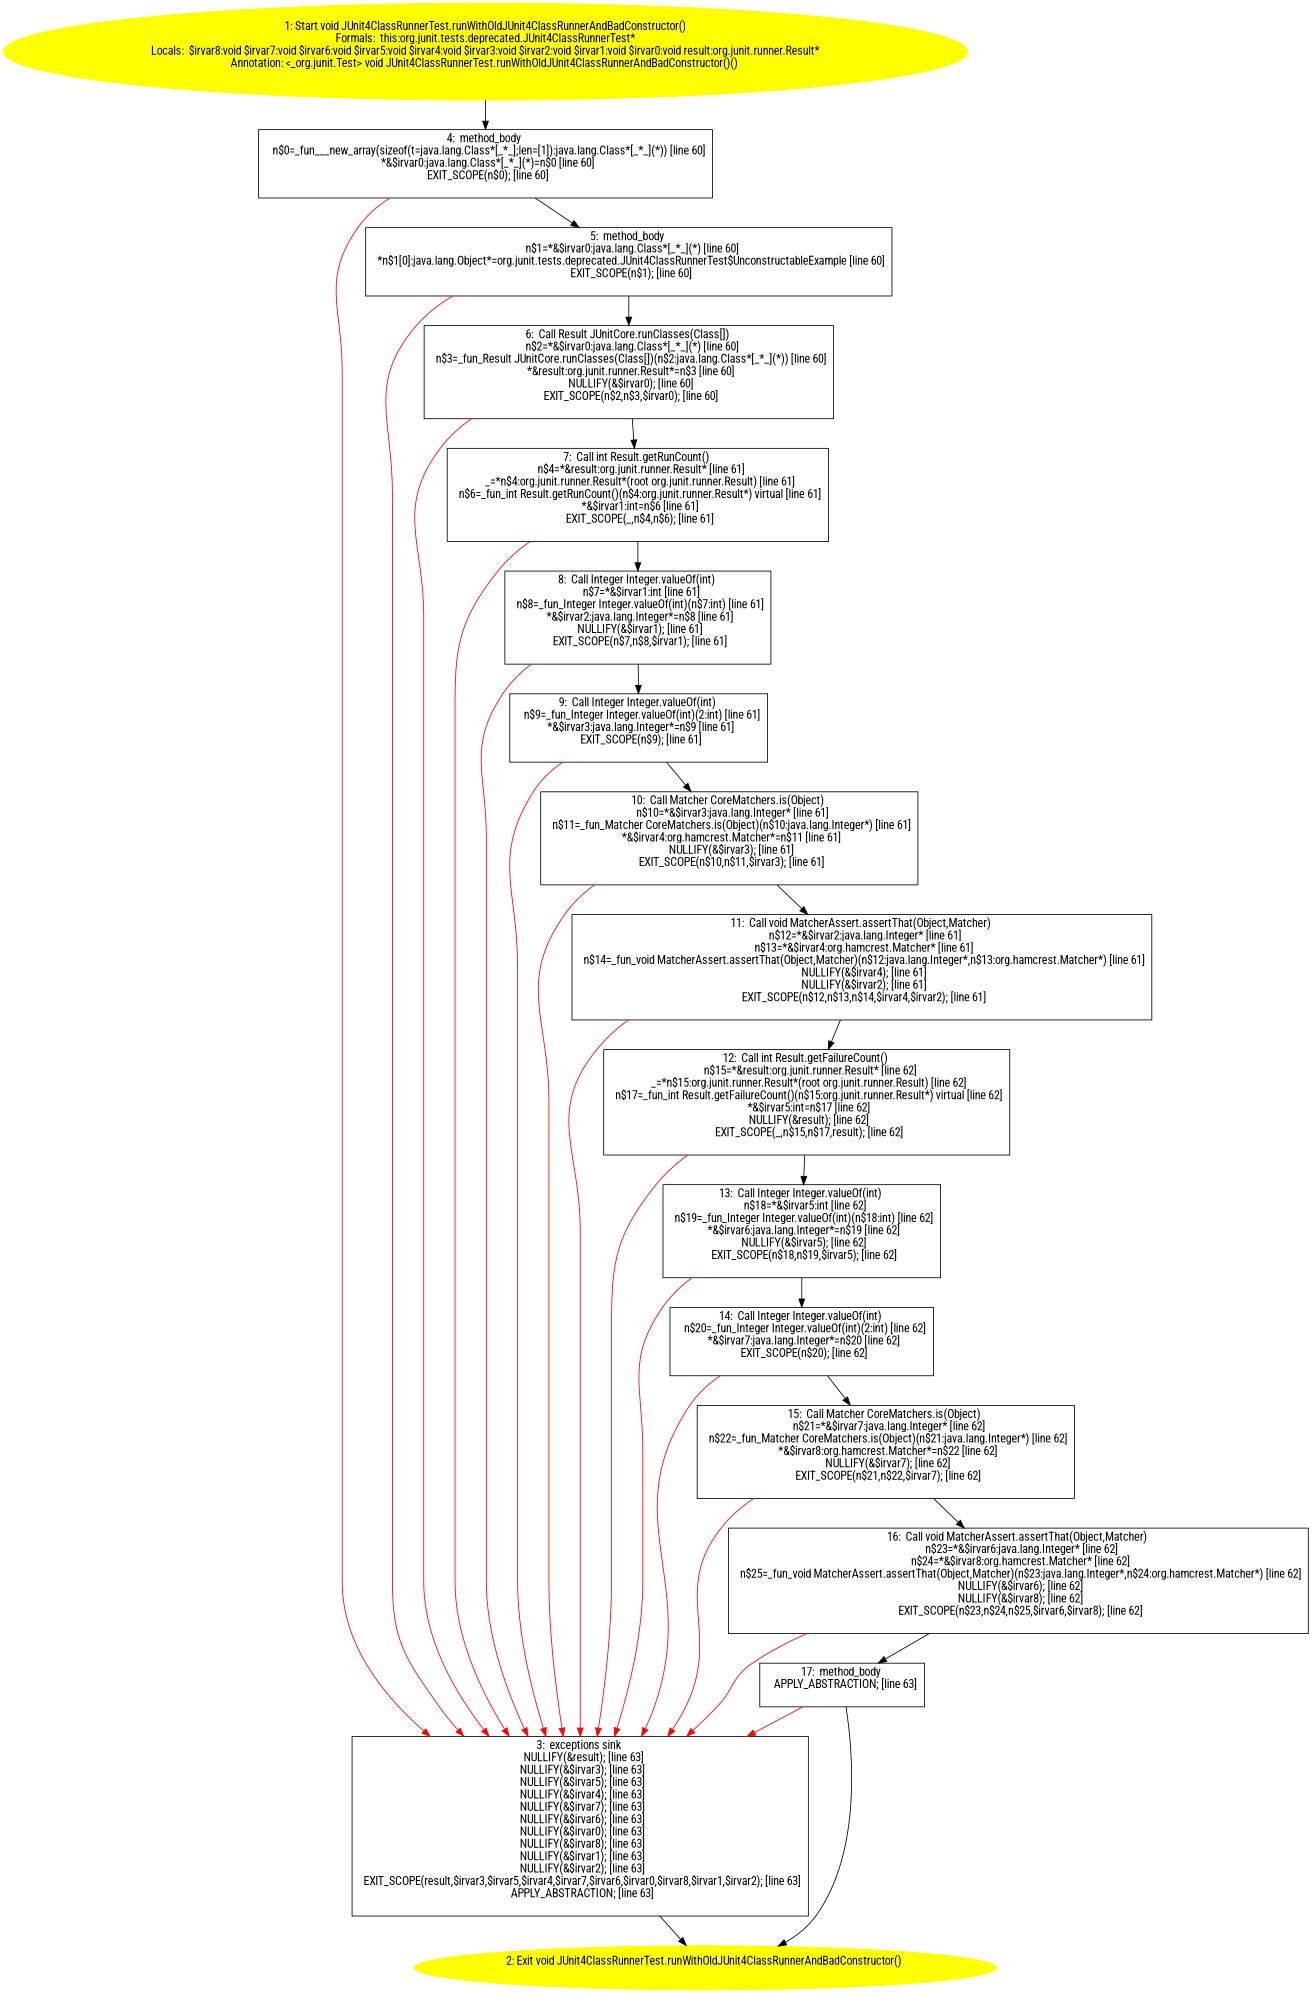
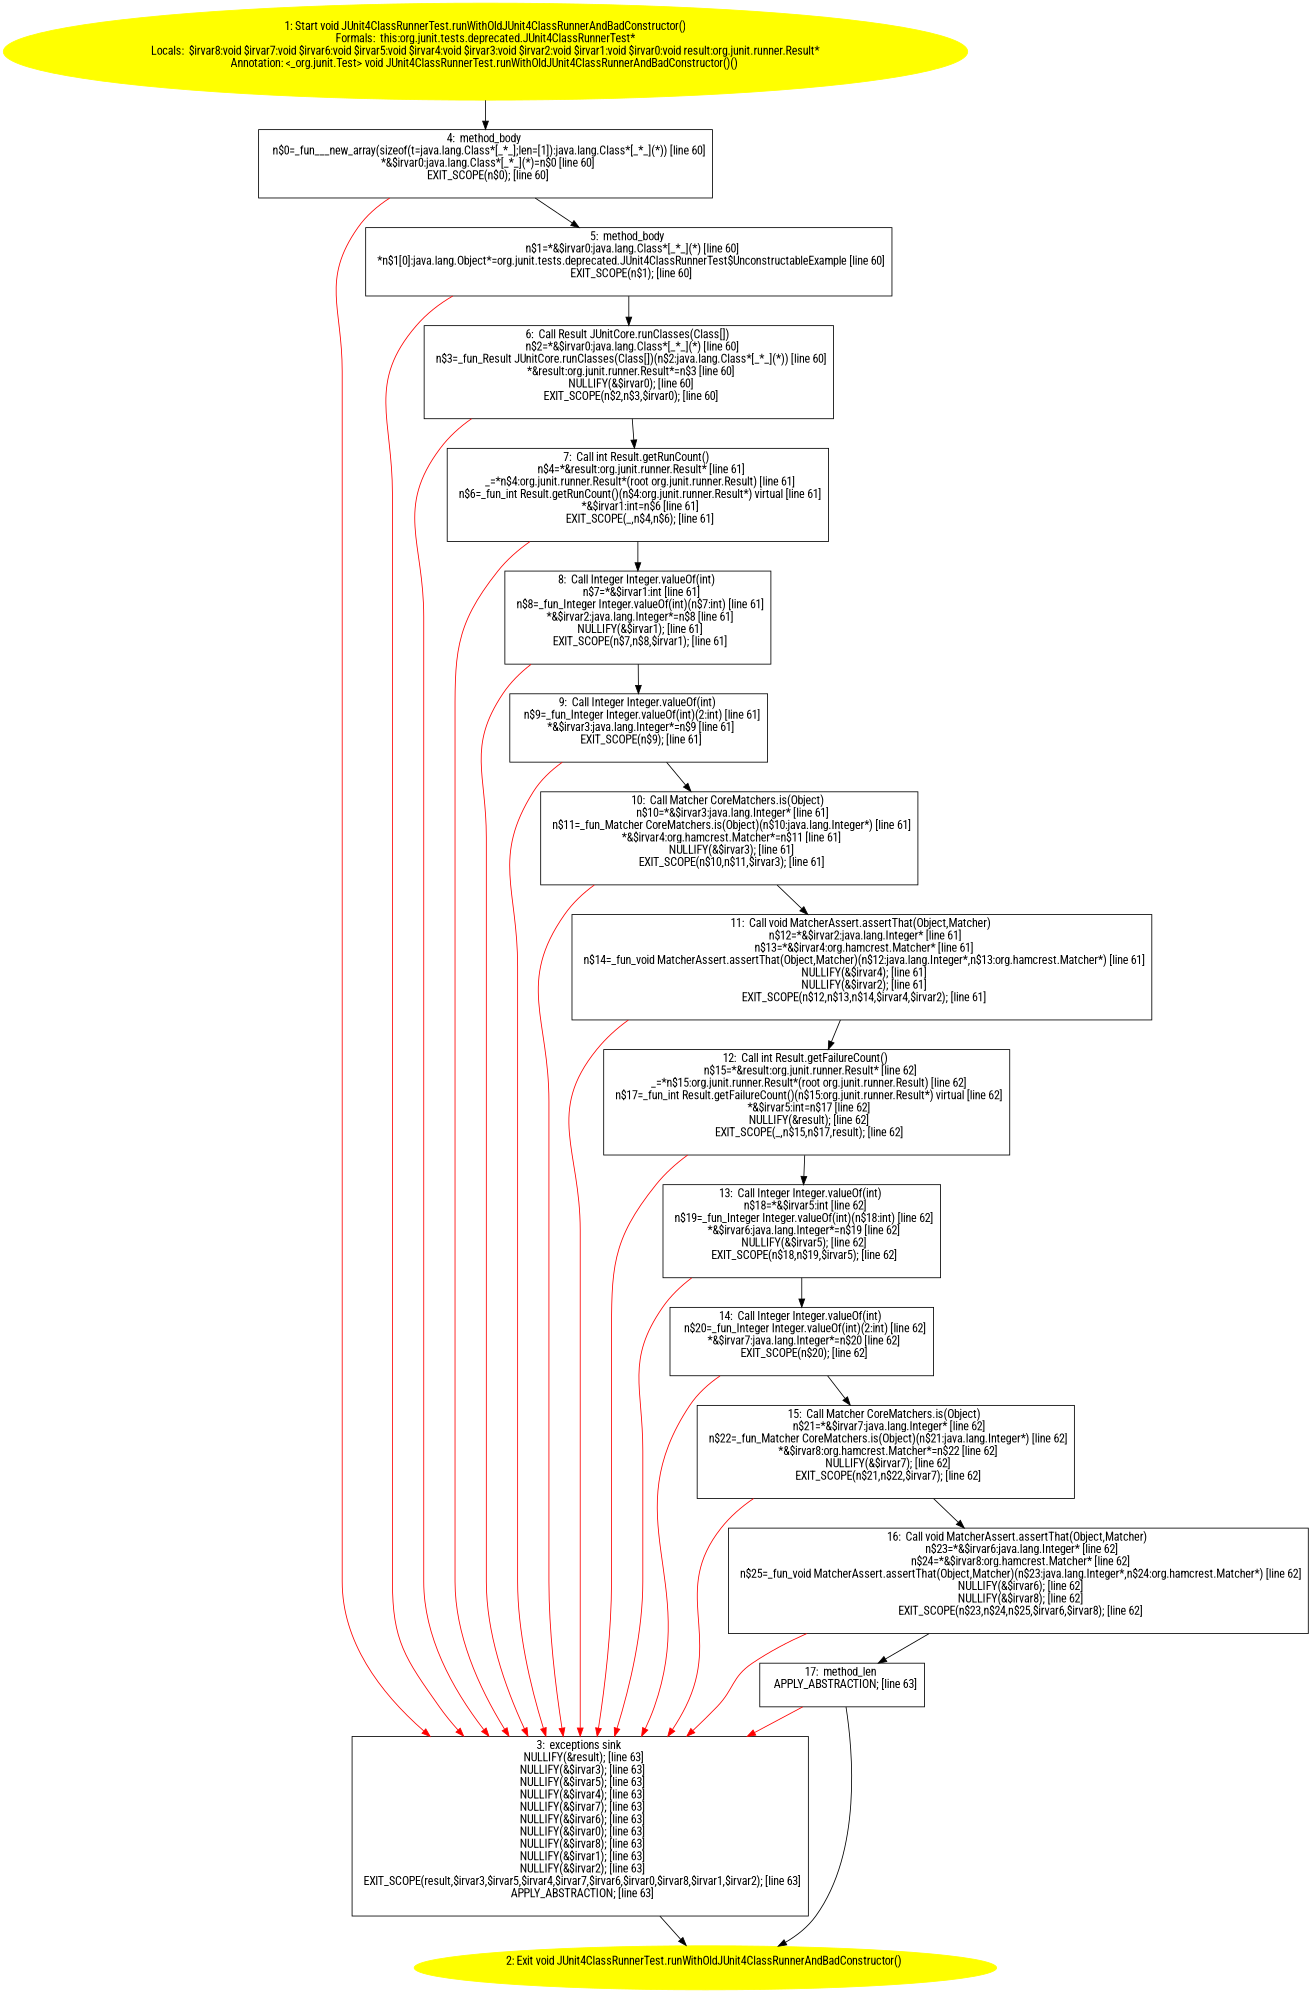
node "17:  method_body APPLY_ABSTRACTION; [line 63]": label "17:  method_body APPLY_ABSTRACTION; [line 63]" -> "17:  method_len APPLY_ABSTRACTION; [line 63]"
